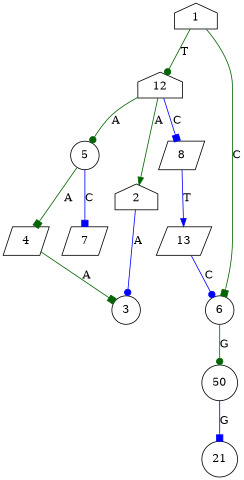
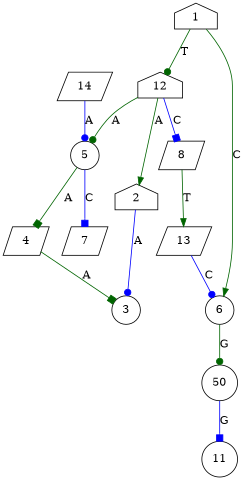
node "14": added
edge "1" -> "6": arrowhead box -> normal
edge "8" -> "13": color blue -> darkgreen
node "21": label "21" -> "11"
